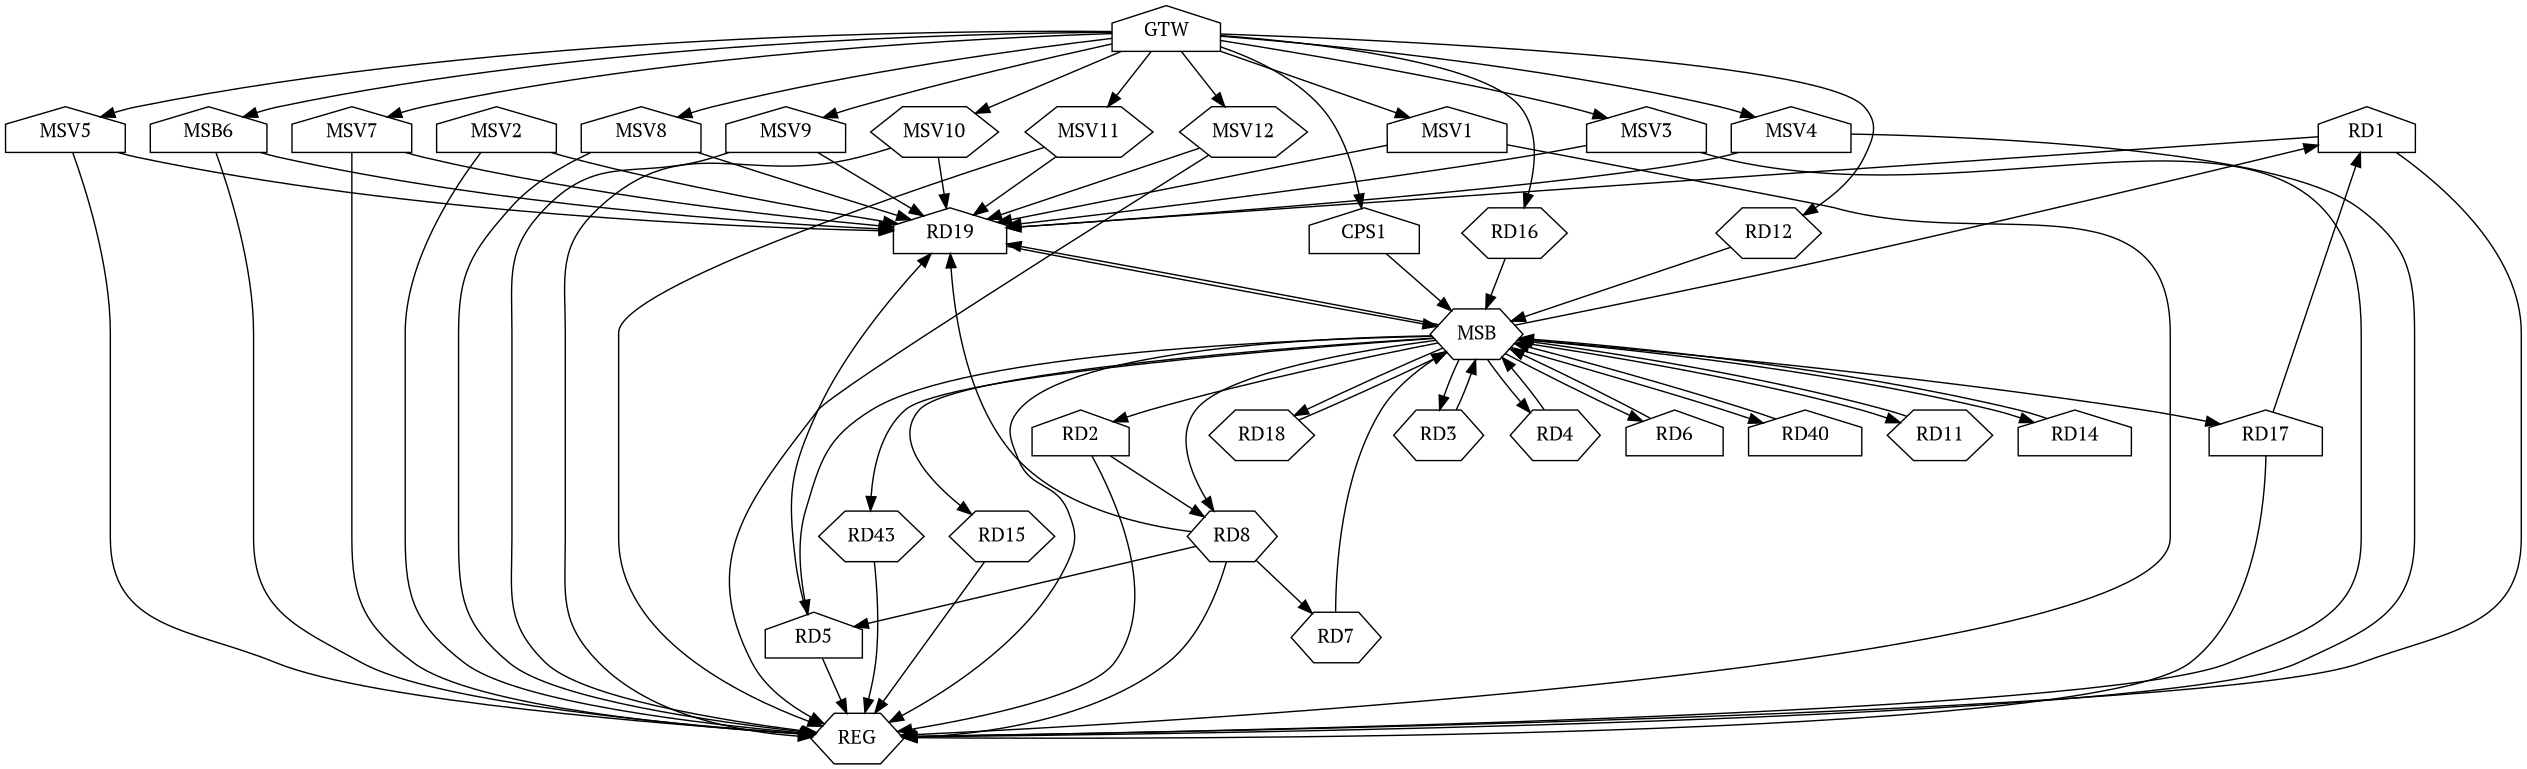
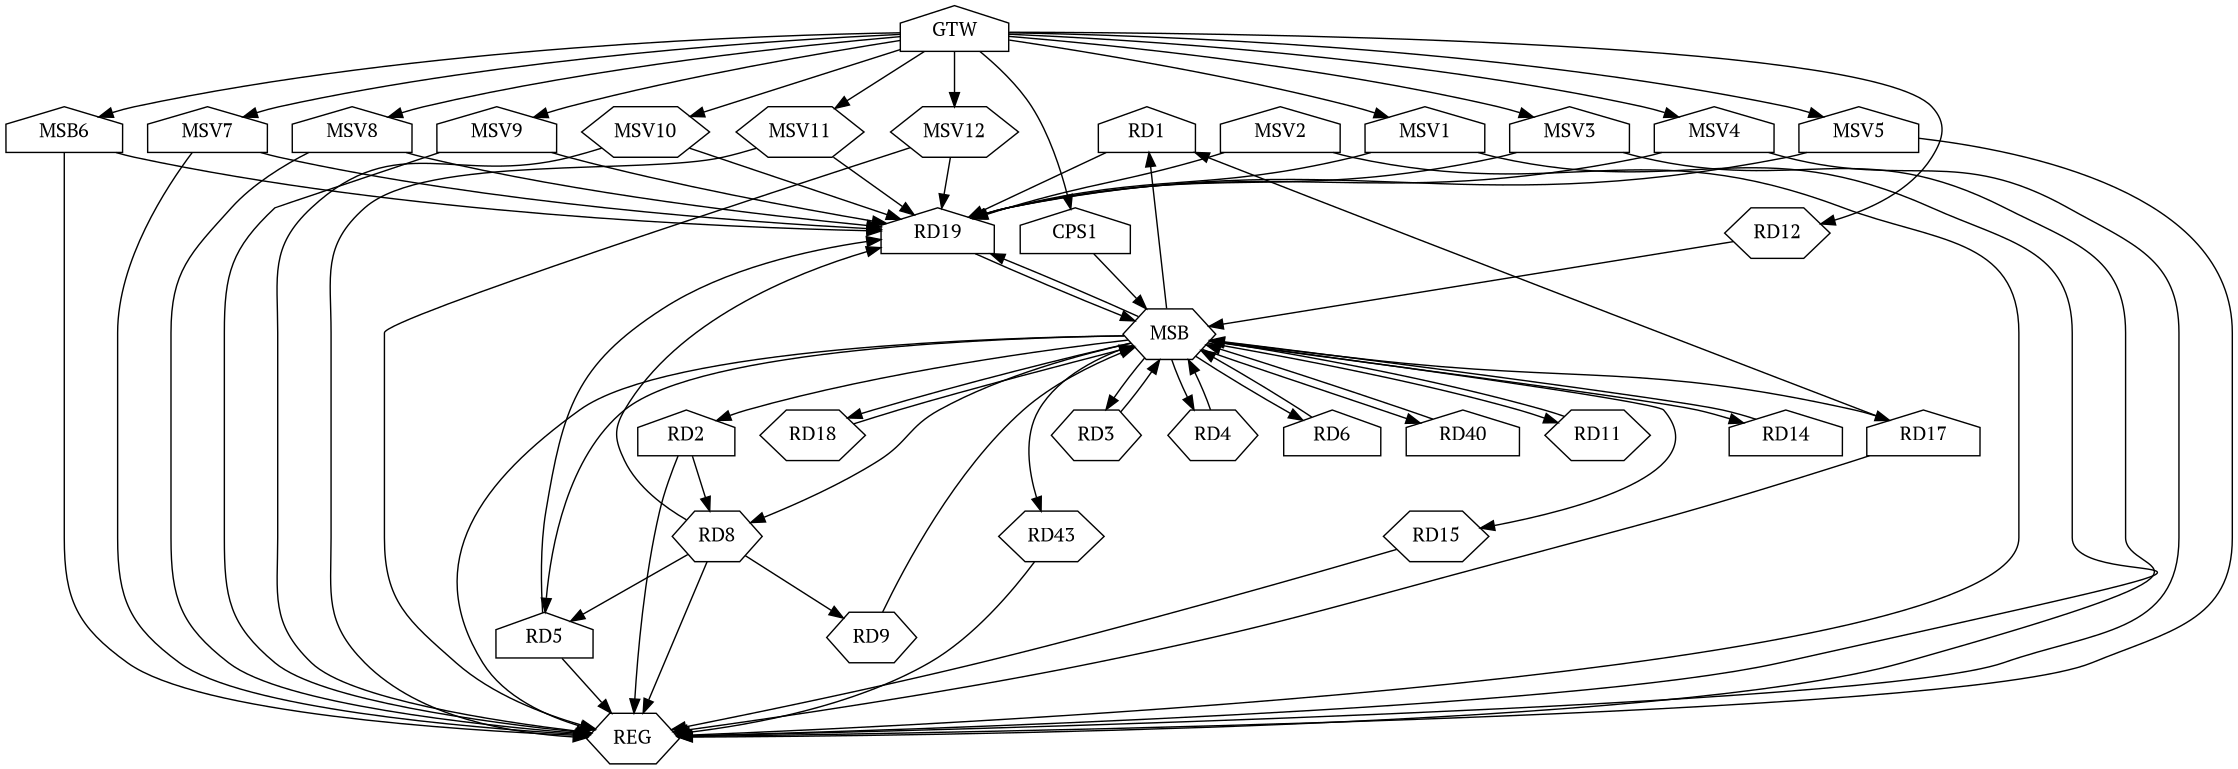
node "RD16": removed
node "RD7": label "RD7" -> "RD9"
edge "RD1" -> "REG": removed
